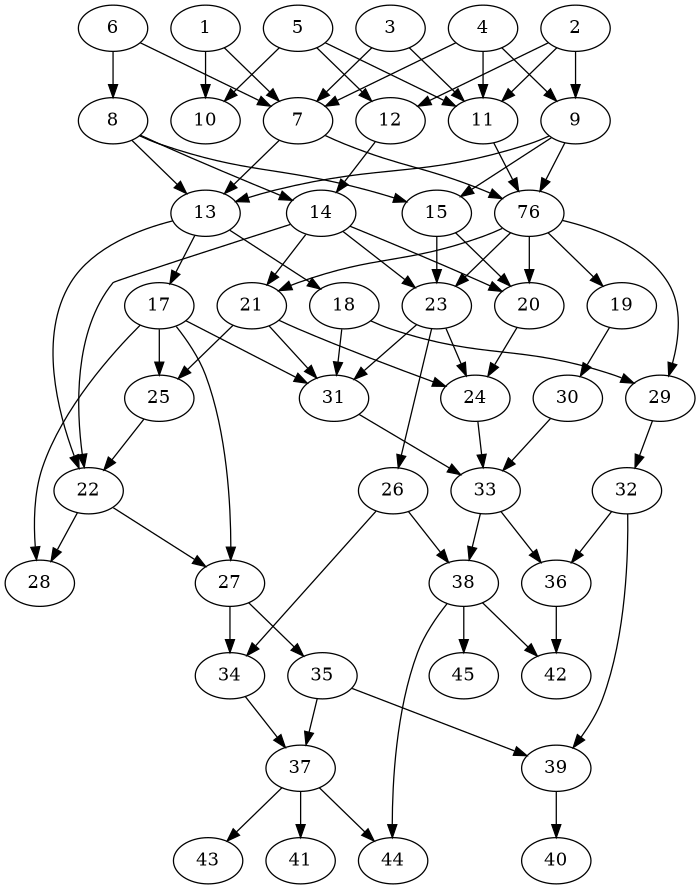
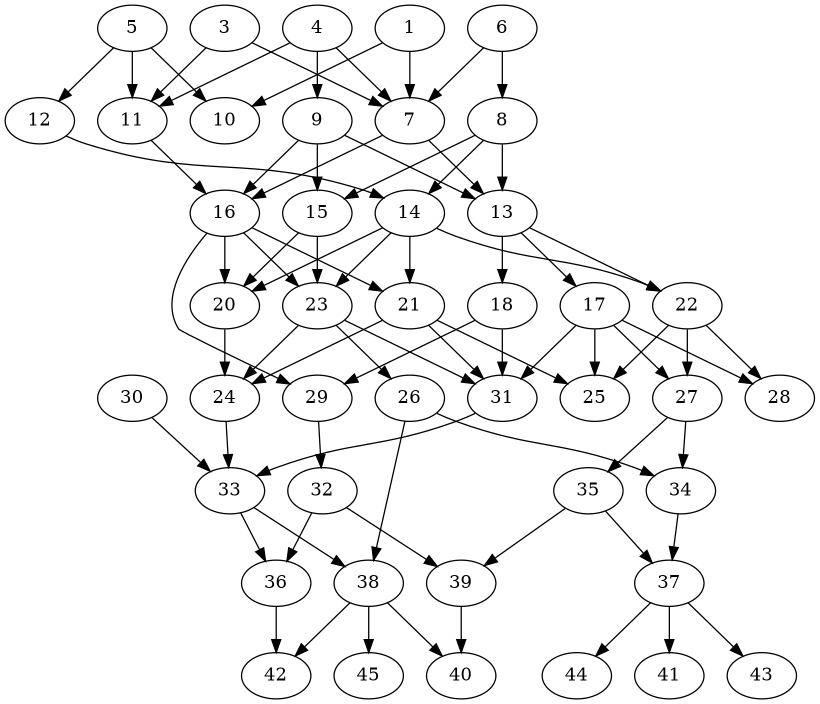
node "2": removed
node "76": label "76" -> "16"
node "19": removed
edge "25" -> "22": reversed
edge "38" -> "44": now "38" -> "40"
